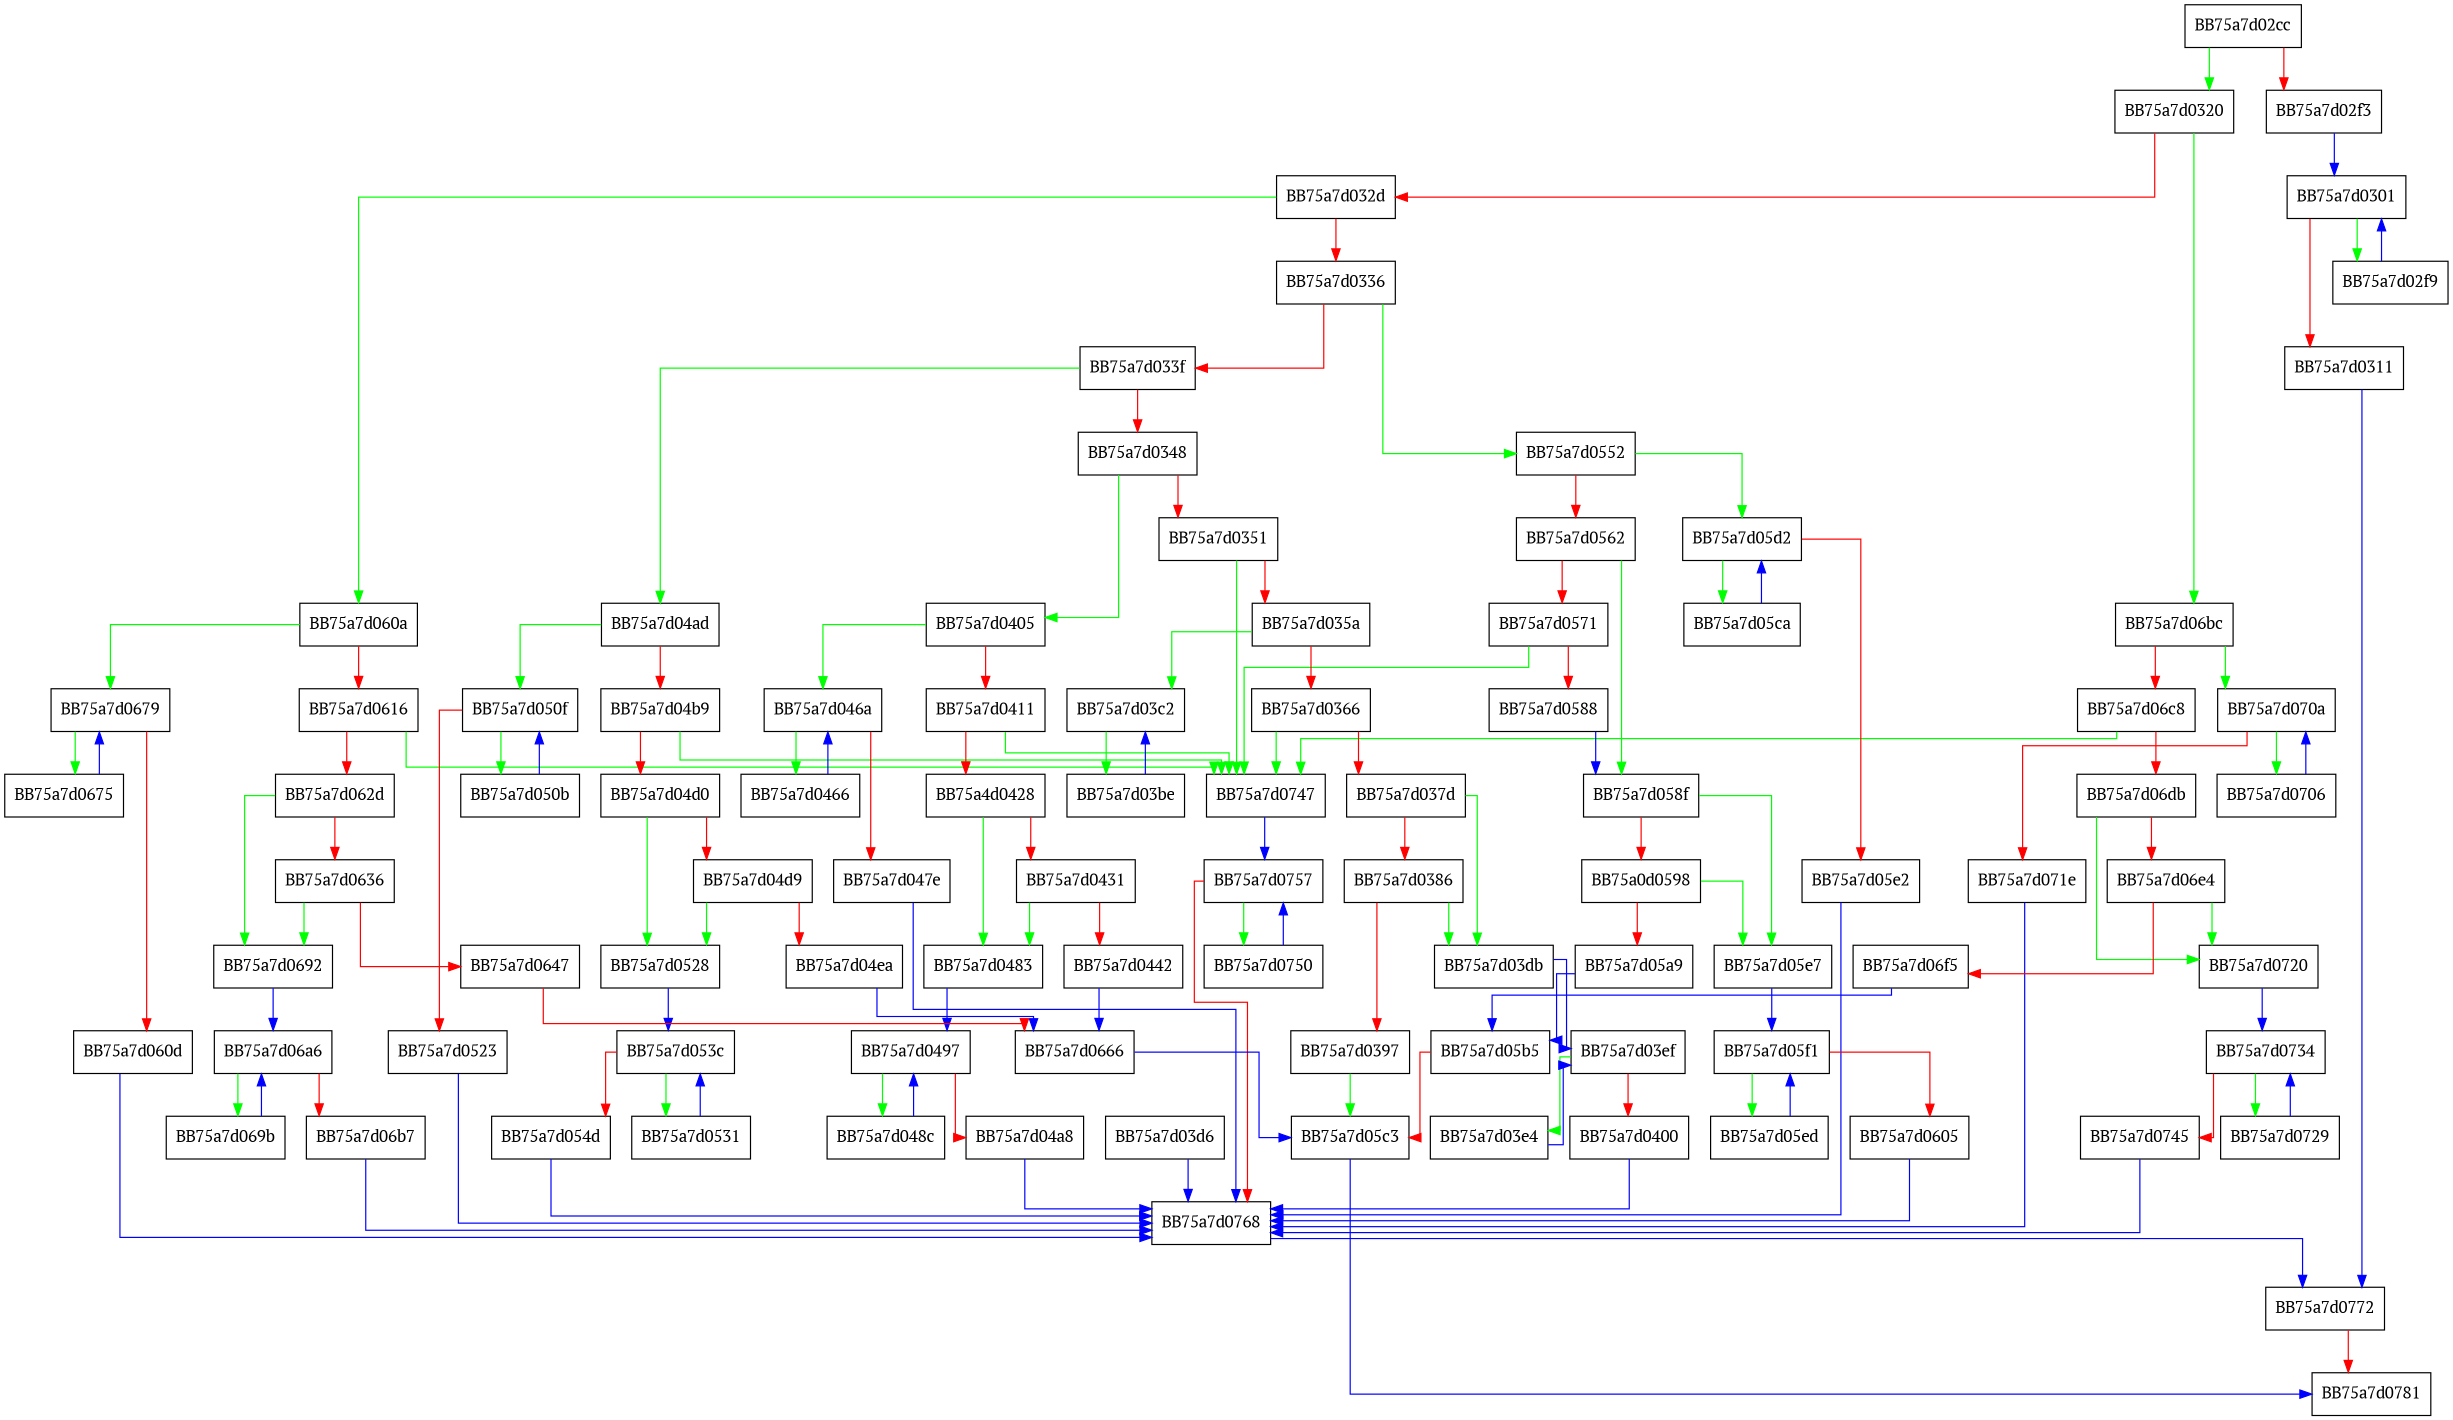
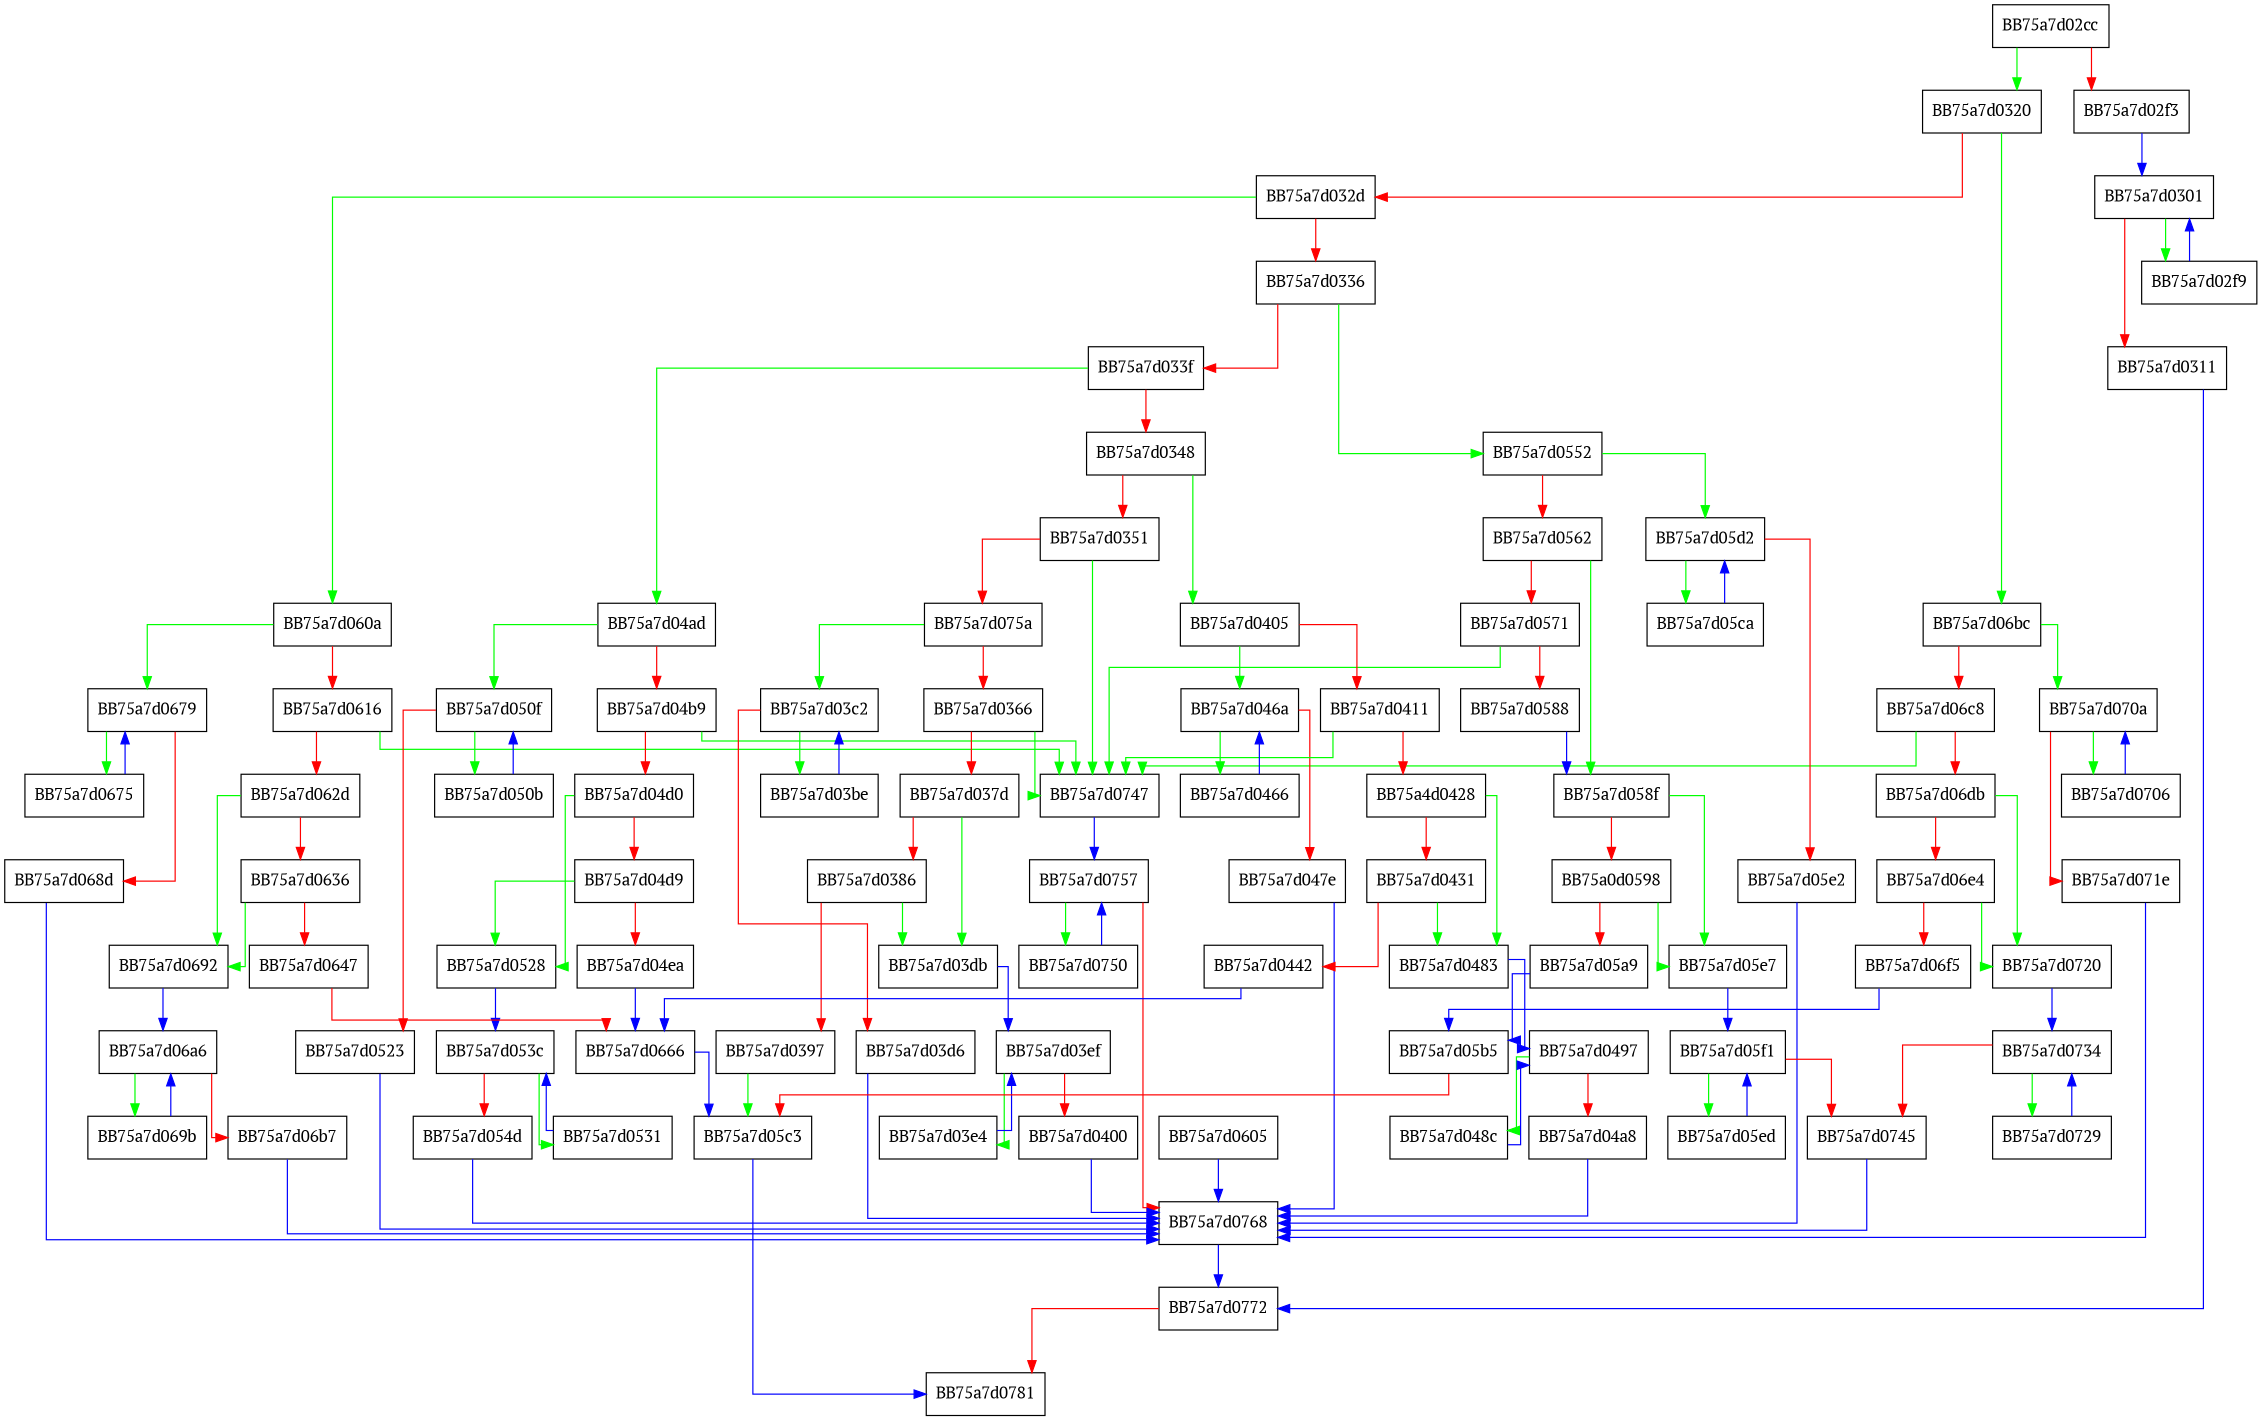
node "BB75a7d035a": label "BB75a7d035a" -> "BB75a7d075a"
edge "BB75a7d03c2" -> "BB75a7d03d6": added
node "BB75a7d060d": label "BB75a7d060d" -> "BB75a7d068d"
edge "BB75a7d05f1" -> "BB75a7d0605": now "BB75a7d05f1" -> "BB75a7d0745"
